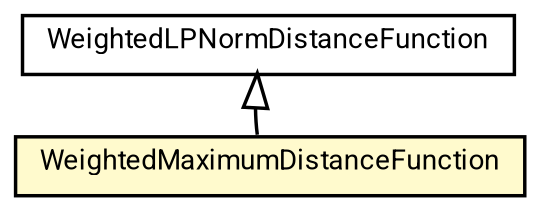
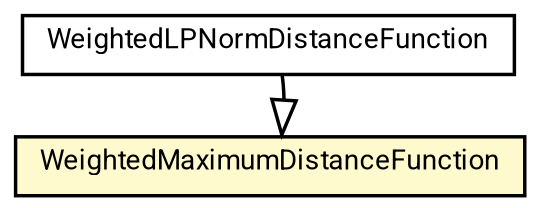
edge "WeightedMaximumDistanceFunction" -> "WeightedLPNormDistanceFunction": reversed
